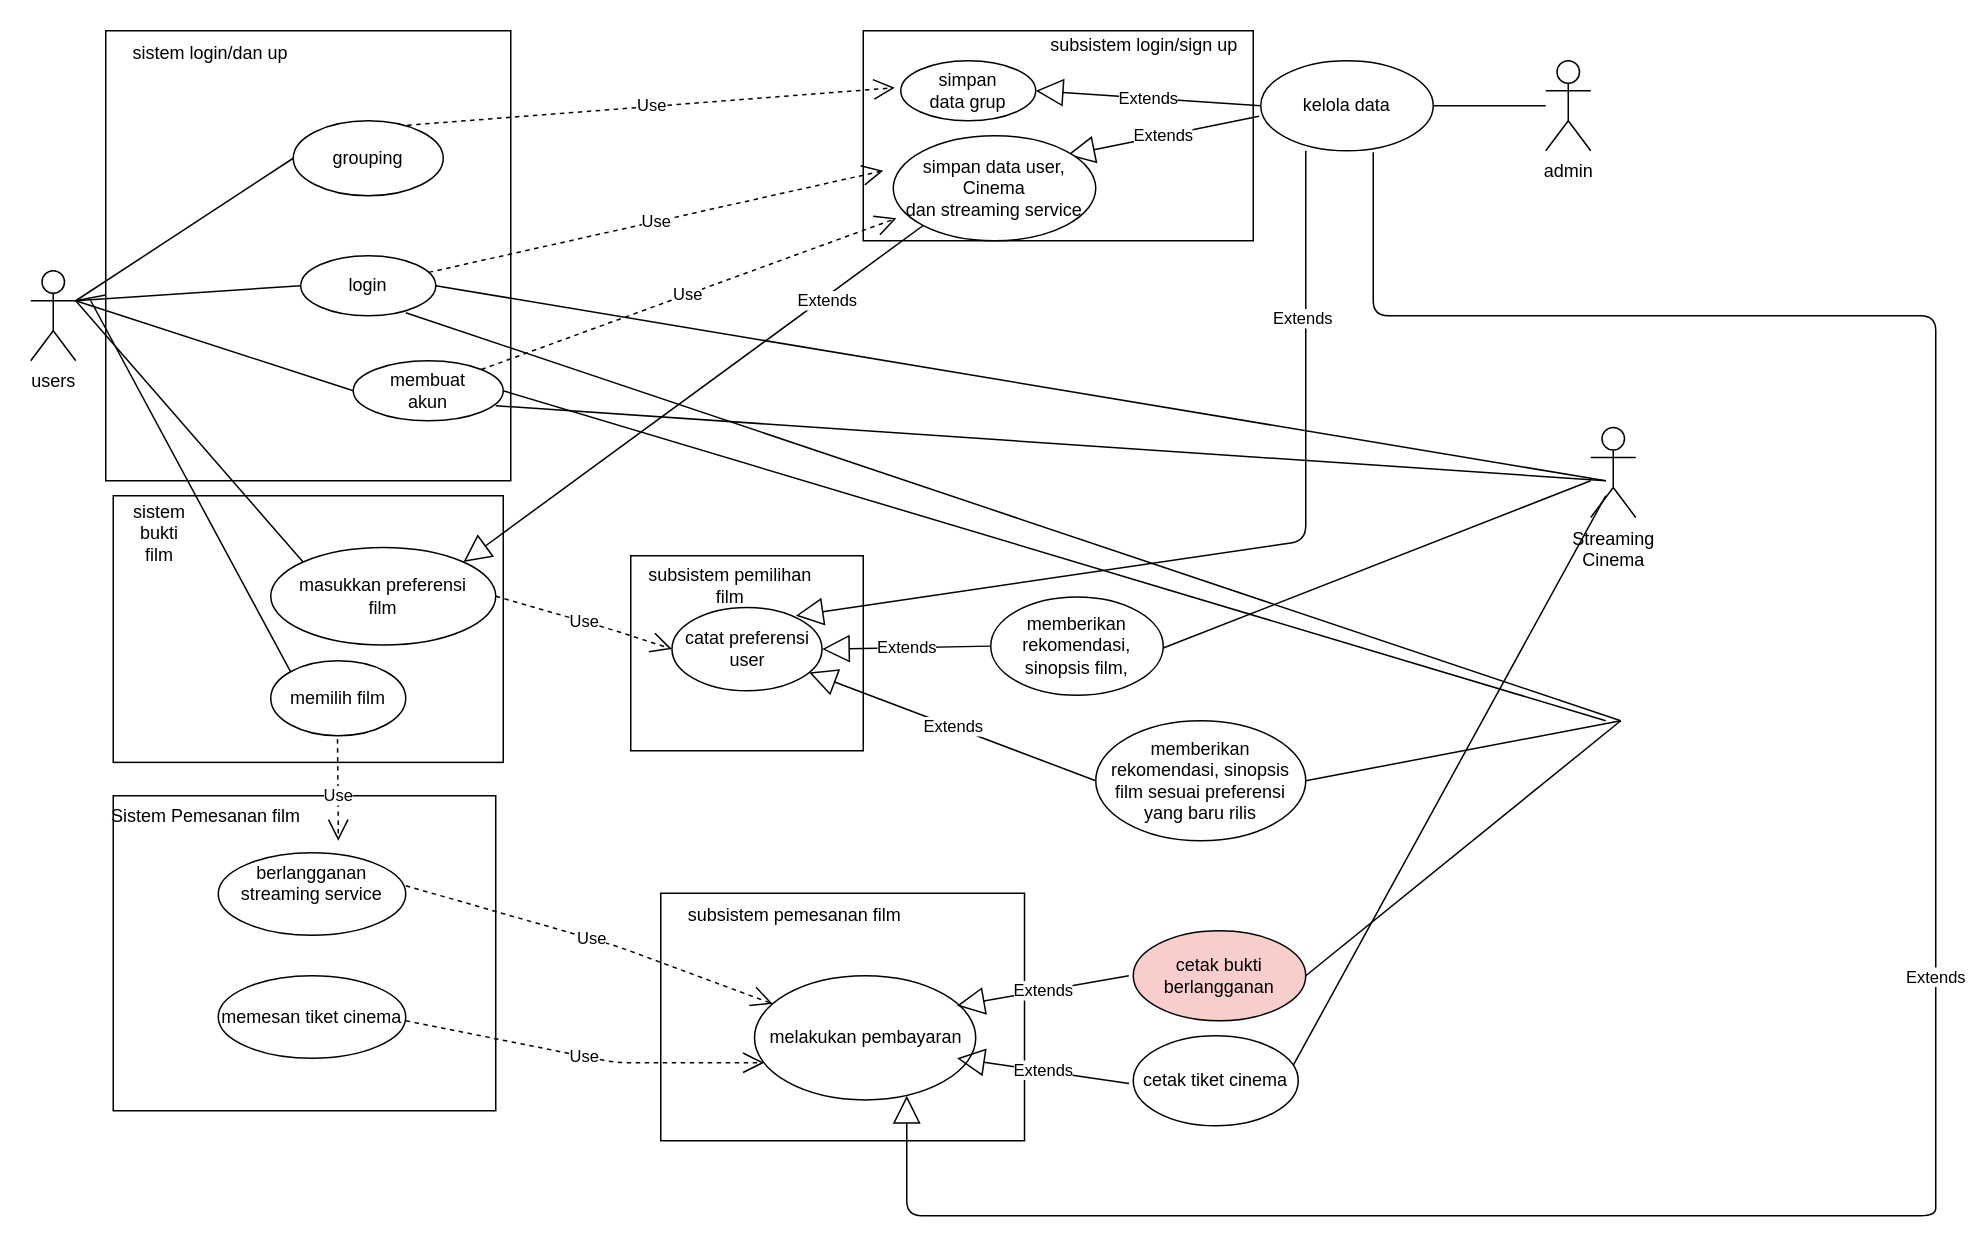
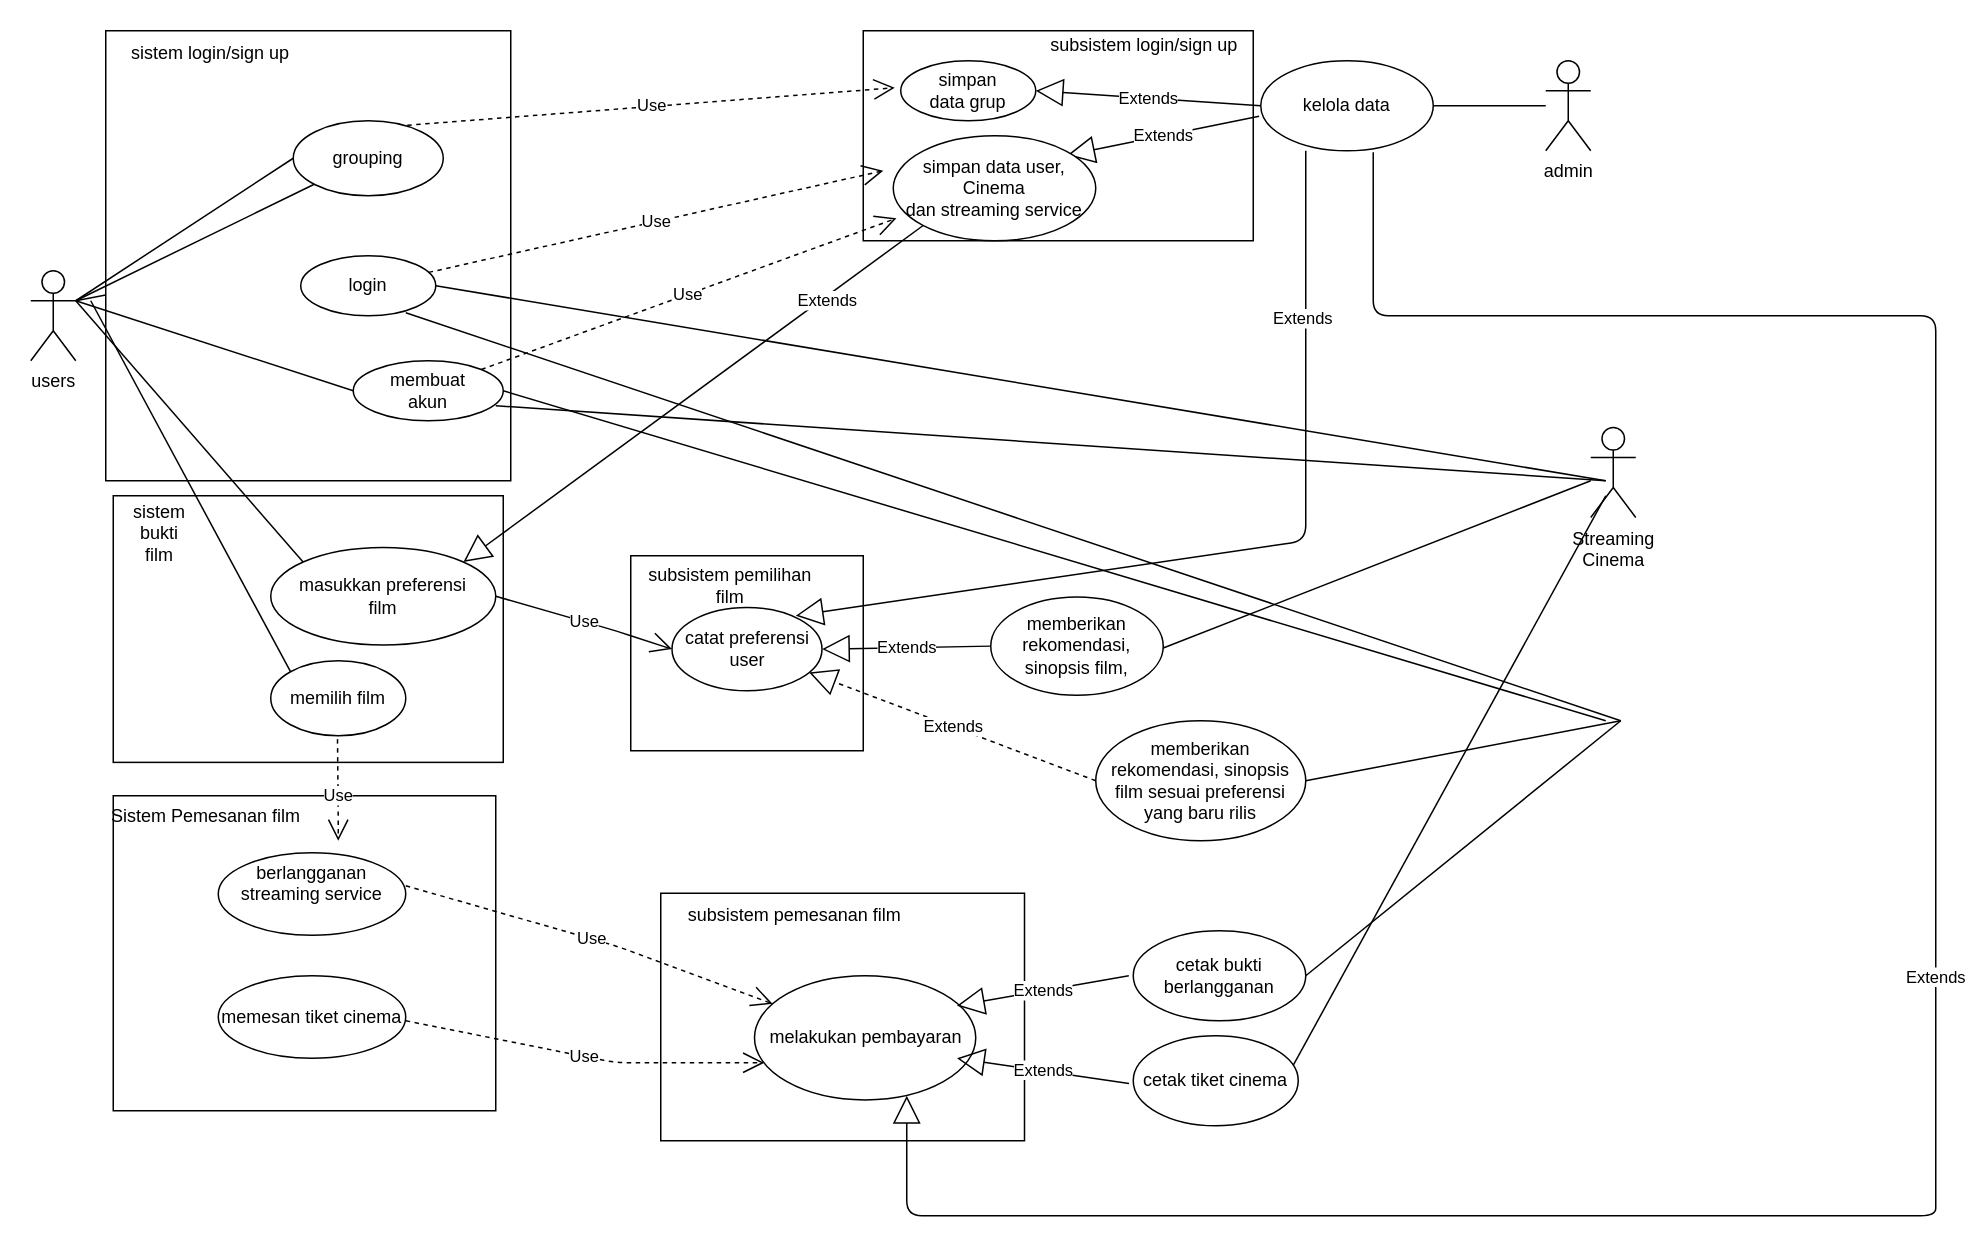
node "sistem login/dan up": label "sistem login/dan up" -> "sistem login/sign up"
edge "login" -- "users": now "grouping" -- "users"
edge "masukkan preferensi film" -> "catat preferensi user": style dashed -> solid
edge "memberikan rekomendasi, sinopsis film sesuai preferensi yang baru rilis" -> "catat preferensi user": style solid -> dashed
node "cetak bukti berlangganan": fillcolor #f8cecc -> #ffffff
